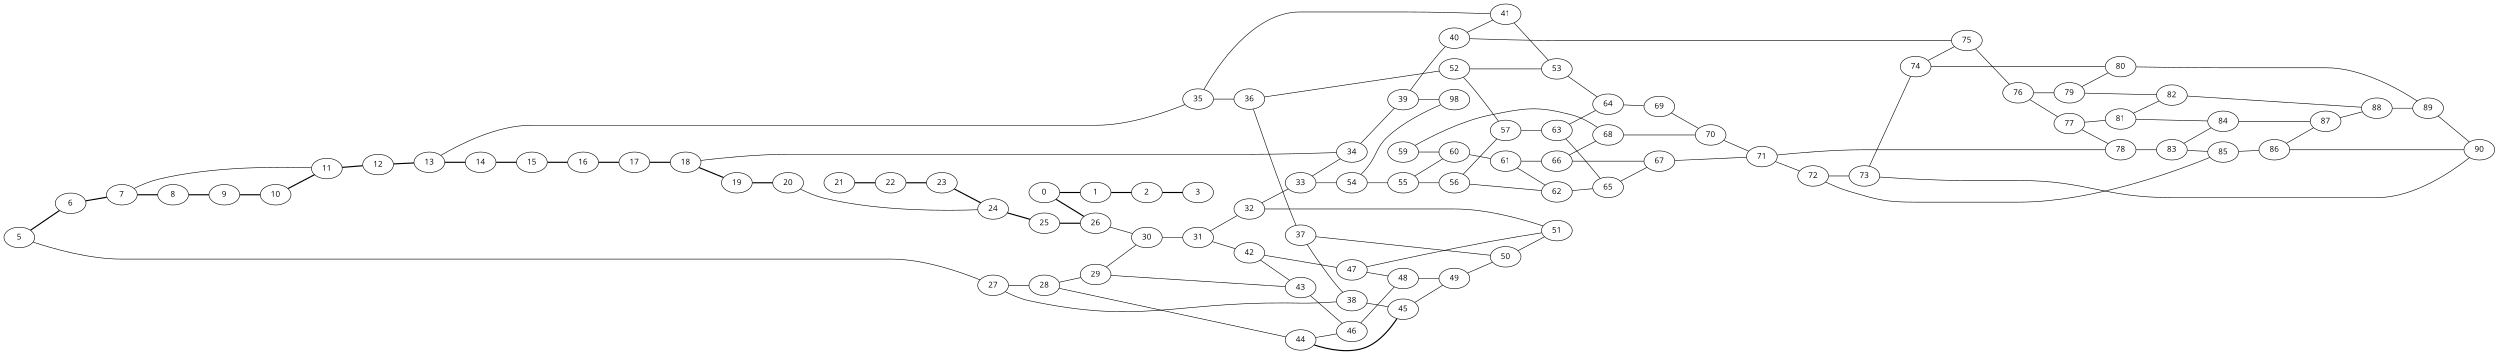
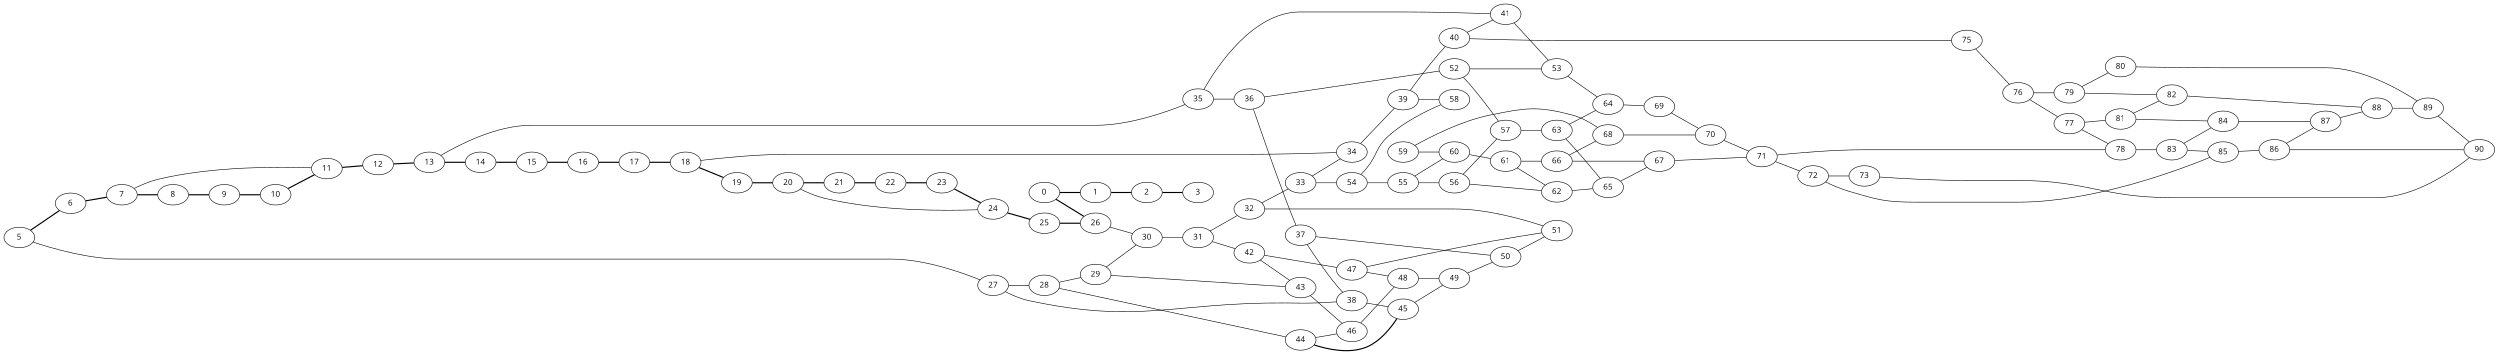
node "74": removed
node "98": label "98" -> "58"
edge "20" -- "21": added
